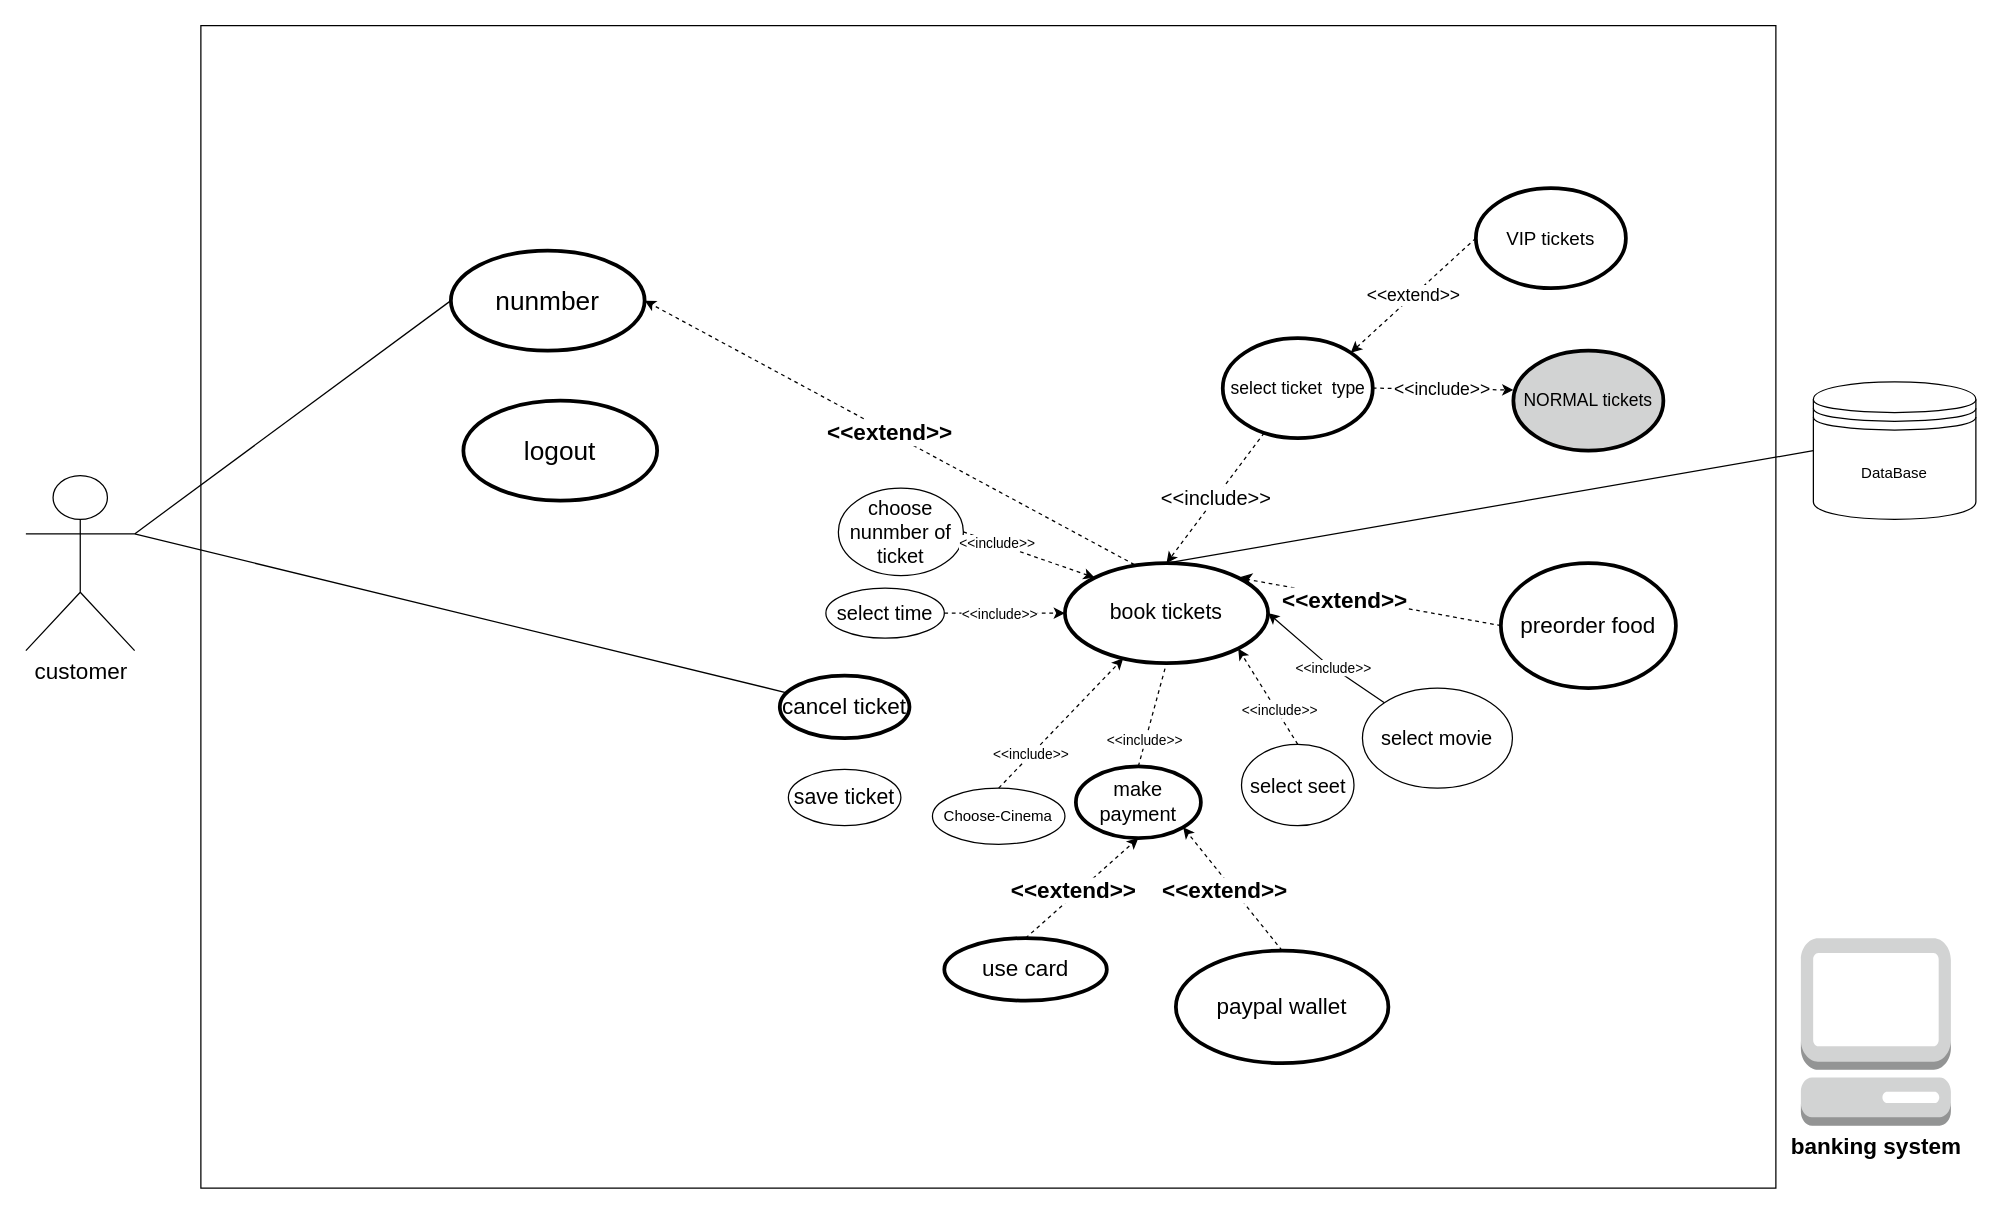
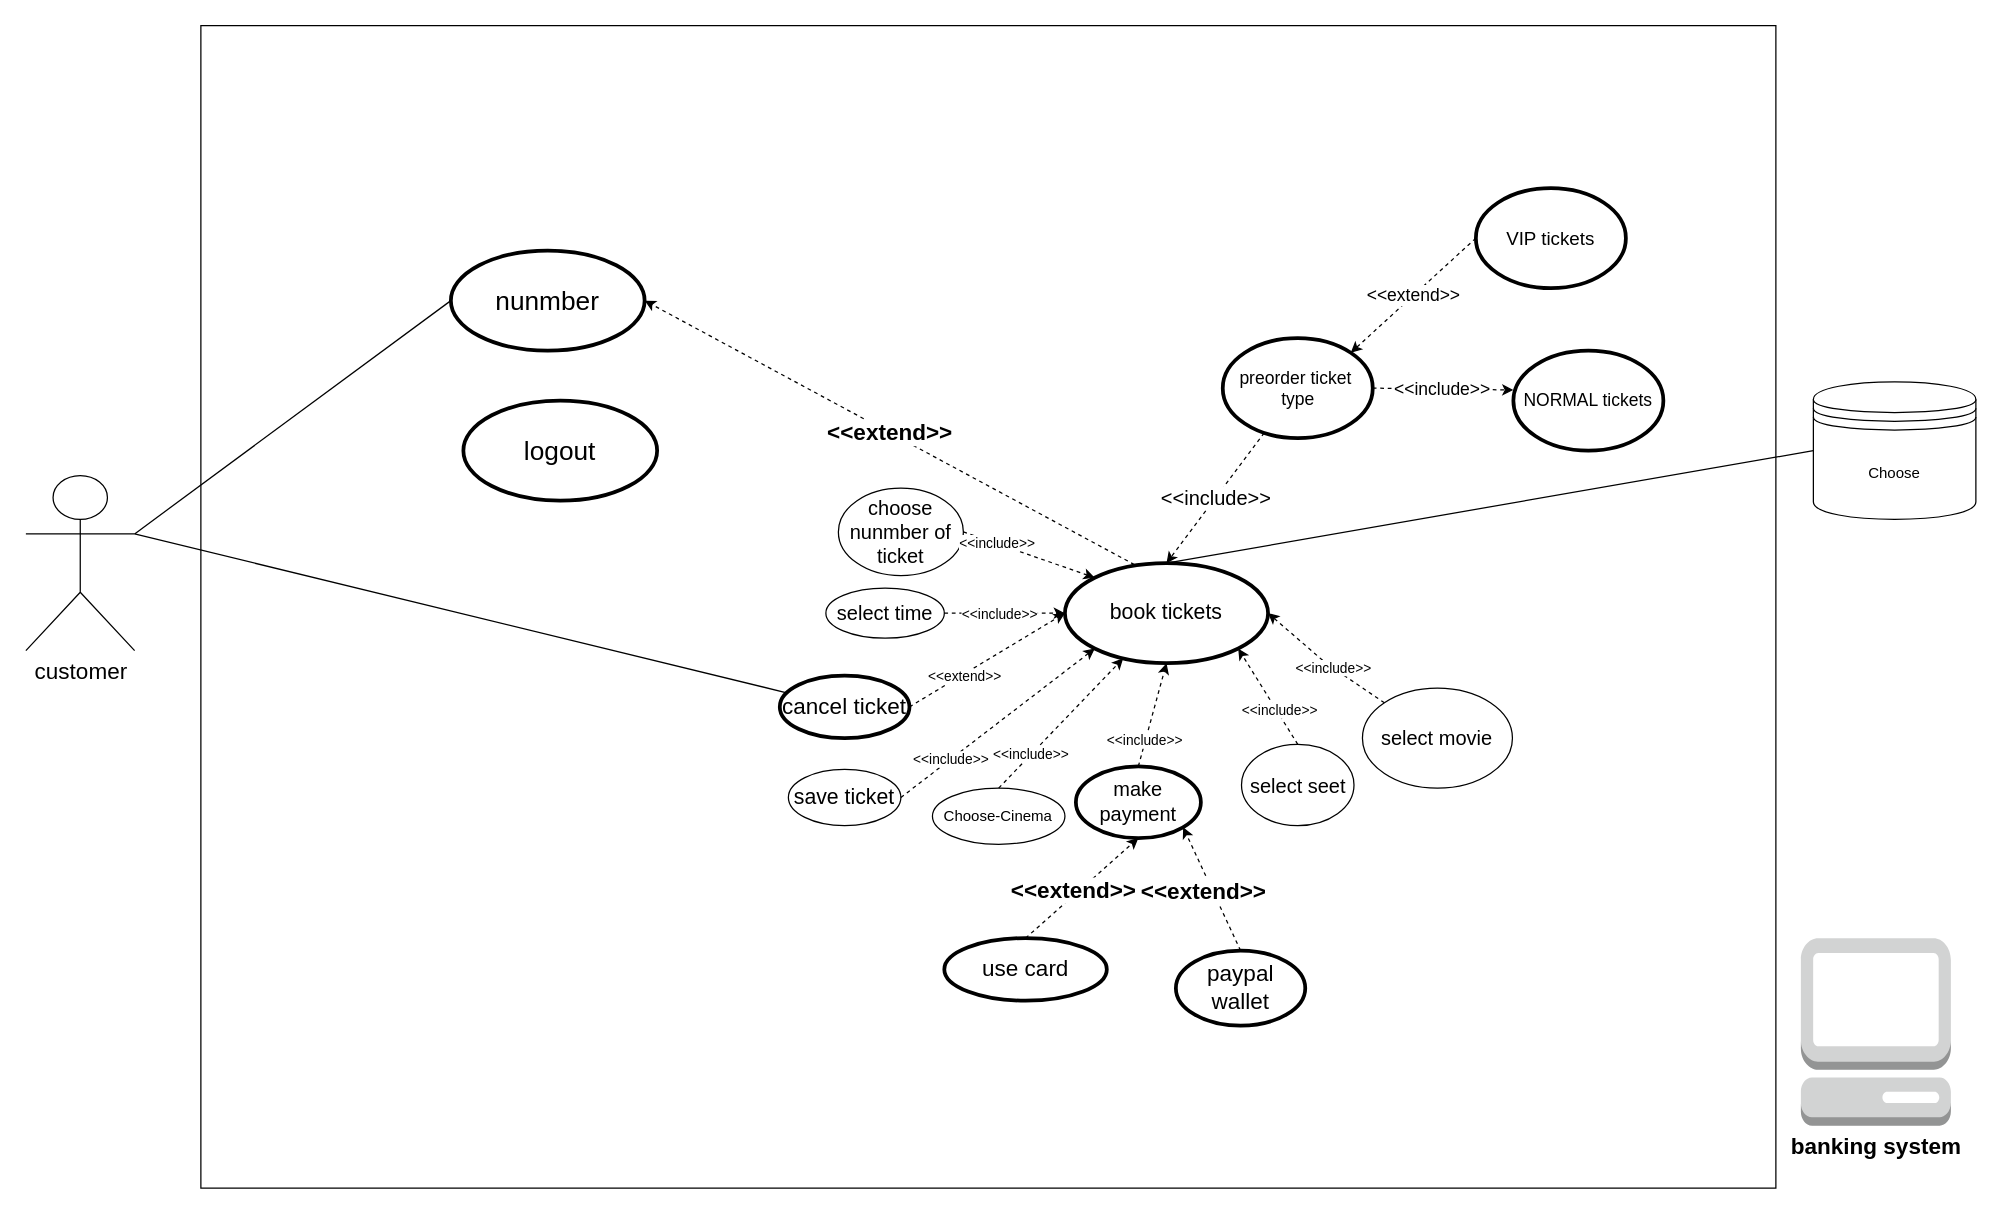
node "select ticket type": label "select ticket type" -> "preorder ticket type"
node "NORMAL tickets": fillcolor #d2d3d3 -> #ffffff
node "DataBase": label "DataBase" -> "Choose"
edge "preorder food" -> "book tickets": removed, label "<<extend>>"
node "preorder food": removed
edge "select movie" -> "book tickets": style solid -> dashed
edge "cancel ticket" -> "book tickets": added, label "<<extend>>"
edge "book tickets" -- "make payment": arrowhead none -> classic
edge "save ticket" -> "book tickets": added, label "<<include>>"
node "paypal wallet": size 213x113 -> 129x75
